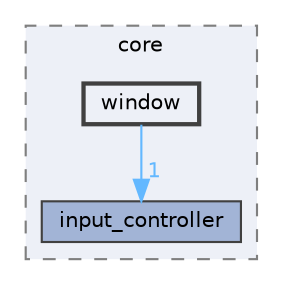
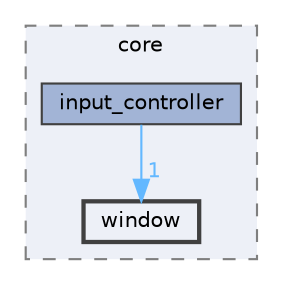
edge "window" -> "input_controller": reversed
